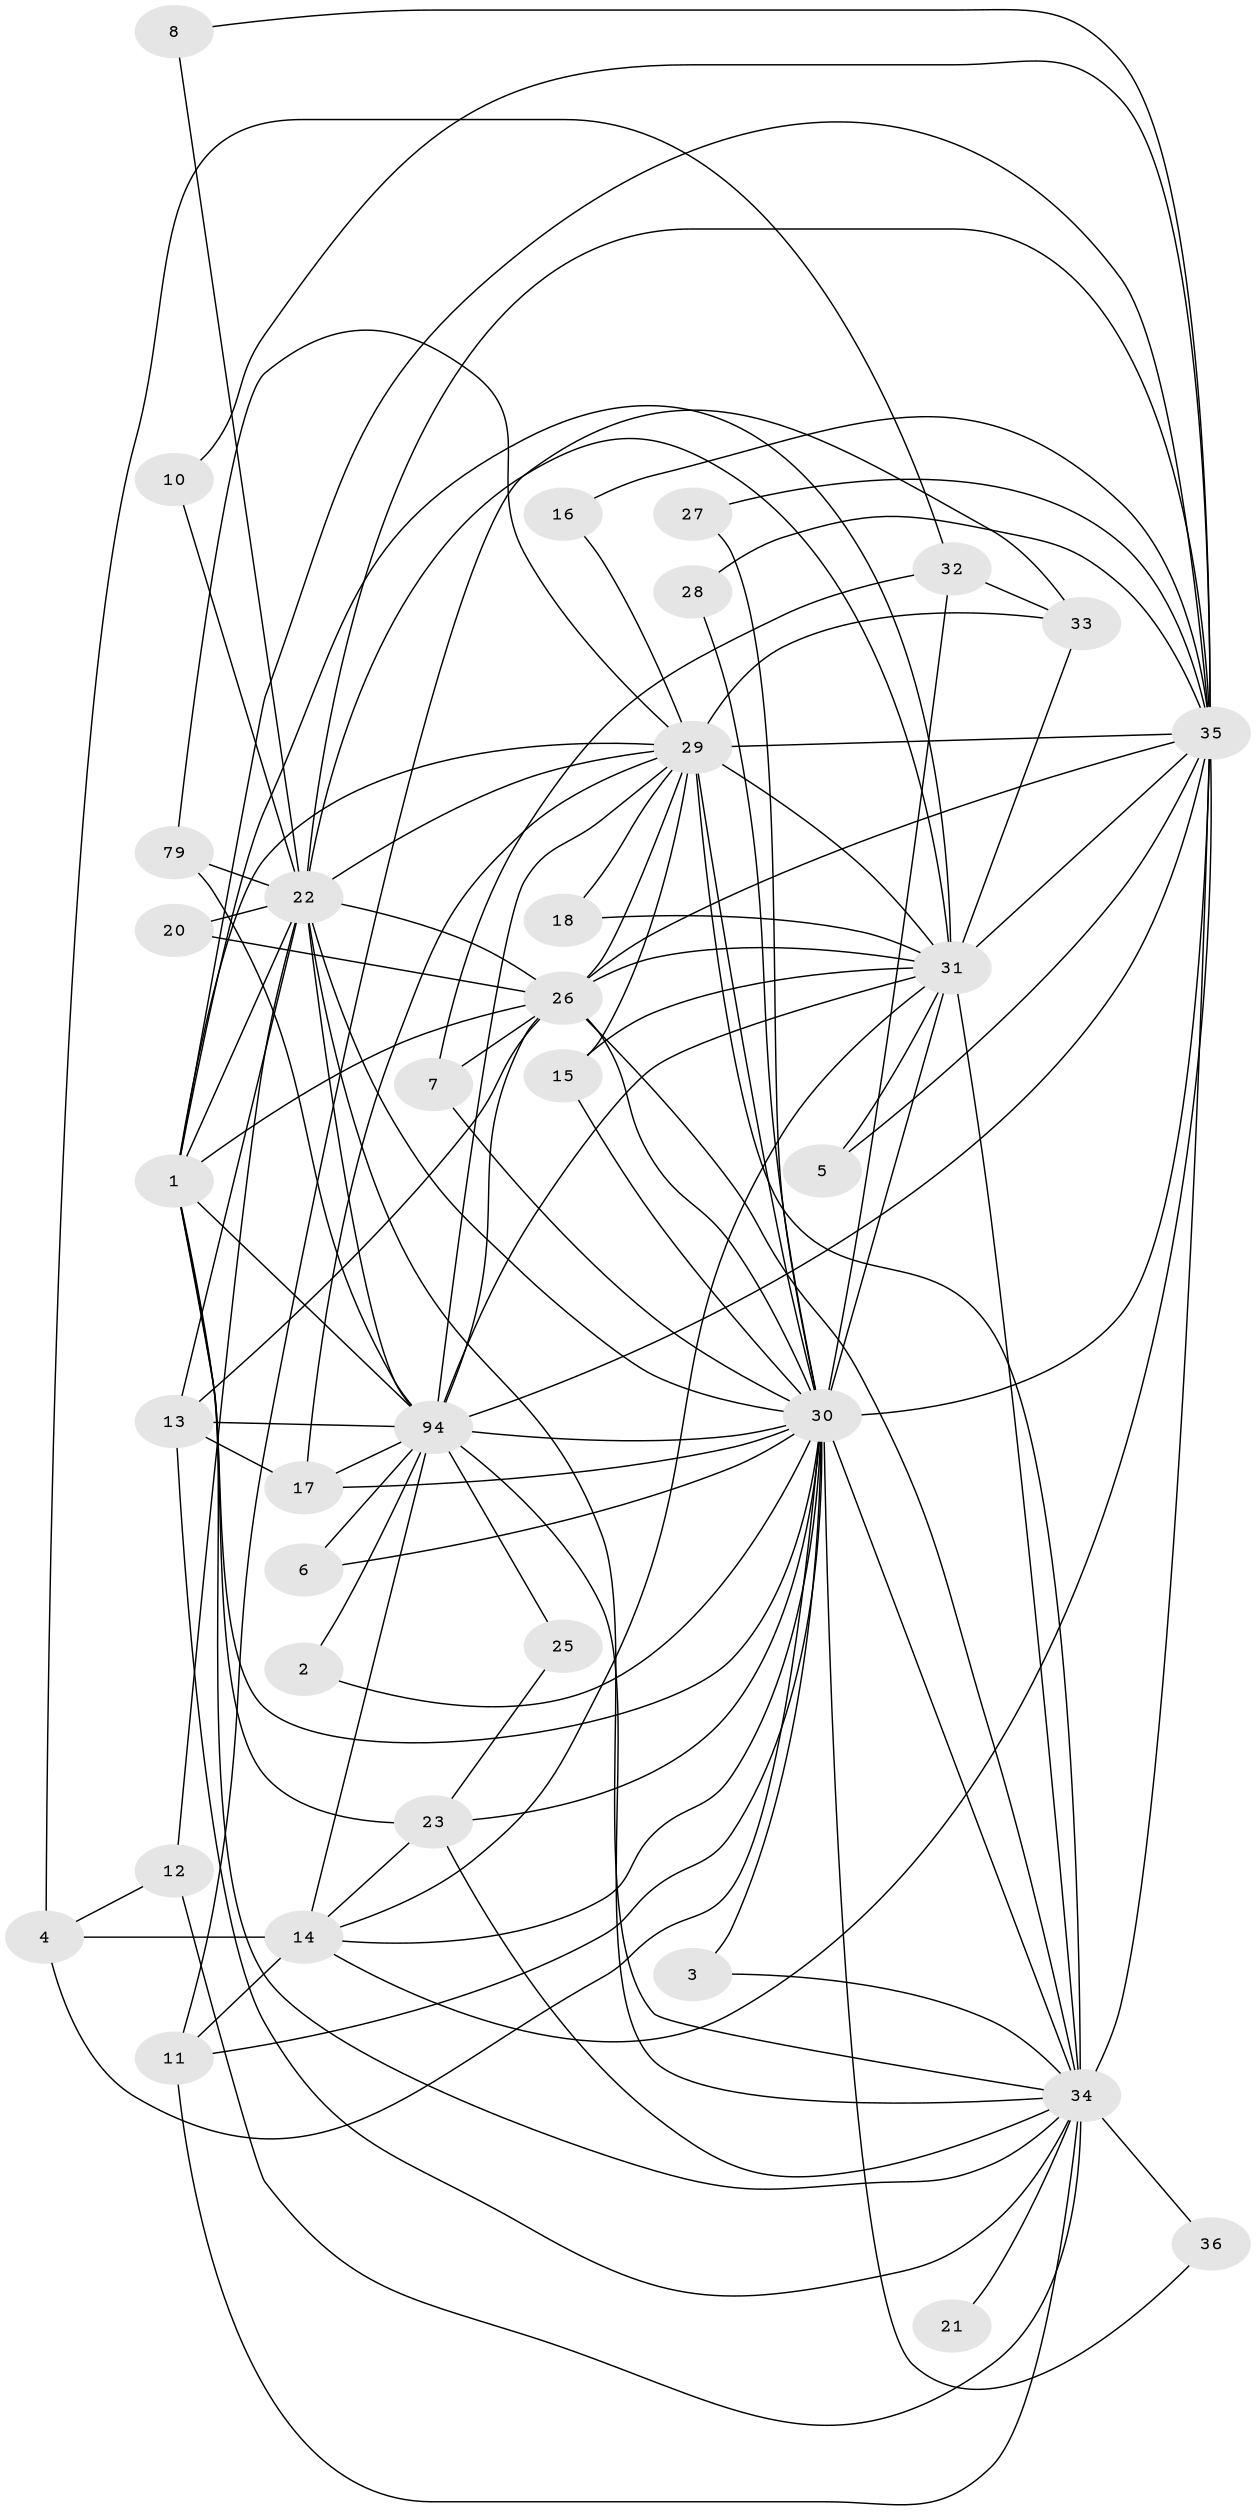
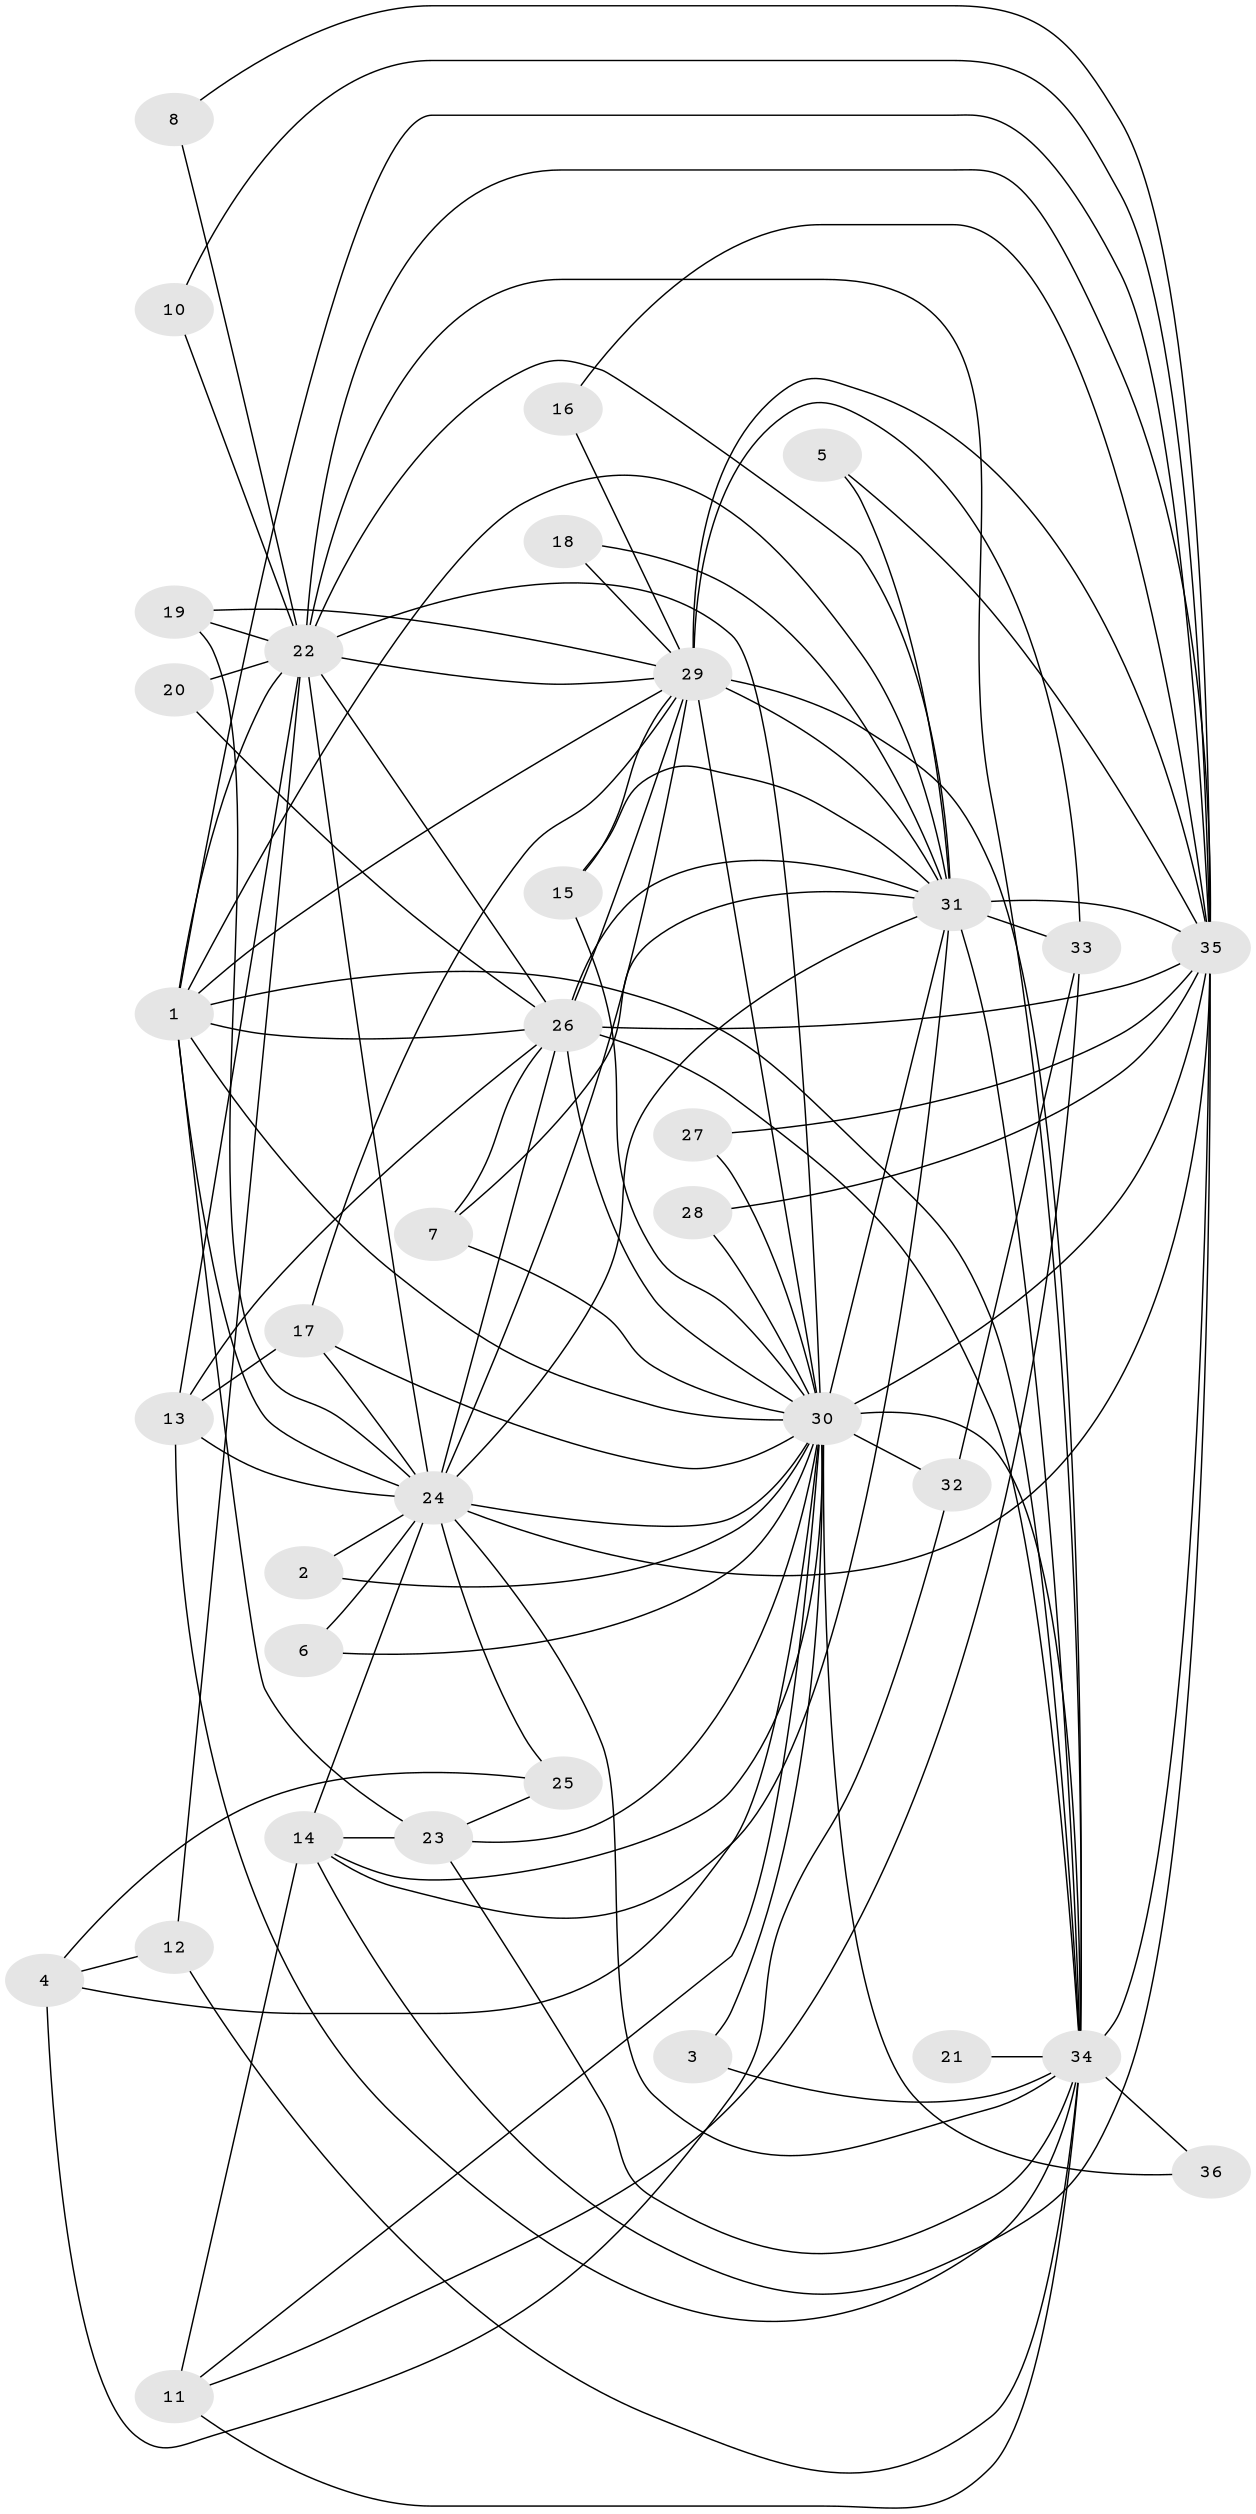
edge "32" -- "7": now "31" -- "7"
node "79": label "79" -> "19"
node "94": label "94" -> "24"
edge "4" -- "14": now "4" -- "25"
